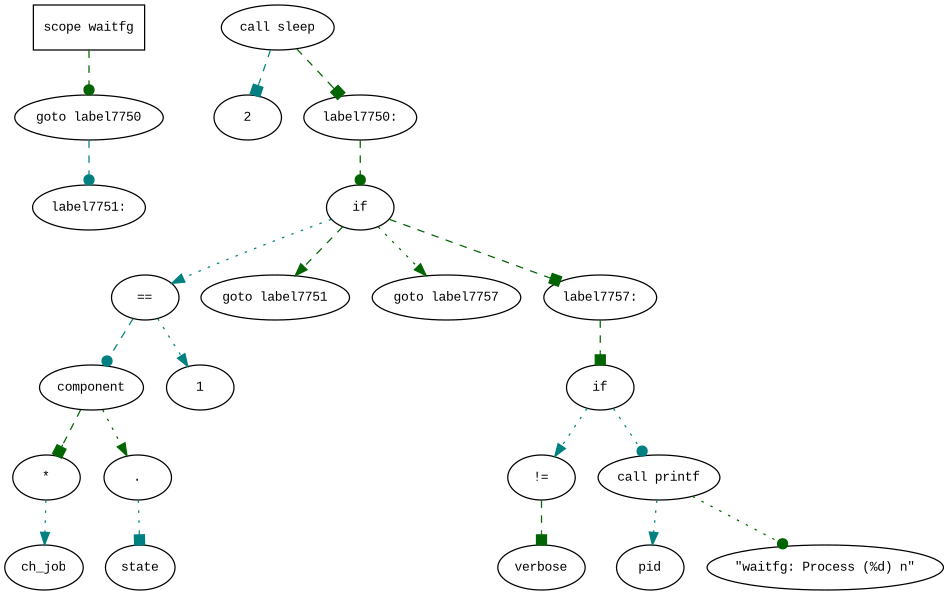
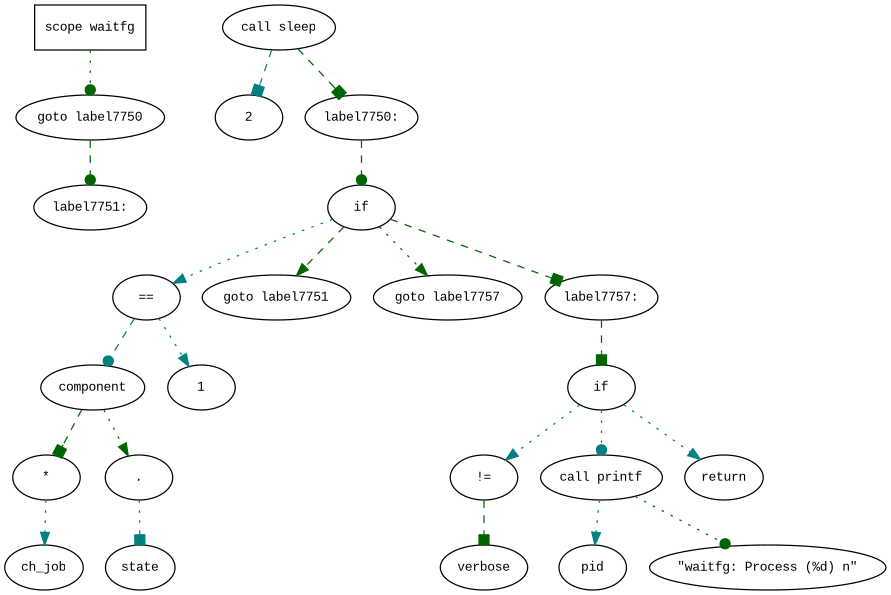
edge "scope waitfg" -> "goto label7750": style dashed -> dotted
edge "goto label7750" -> "label7751:": color teal -> darkgreen
node "return": added
